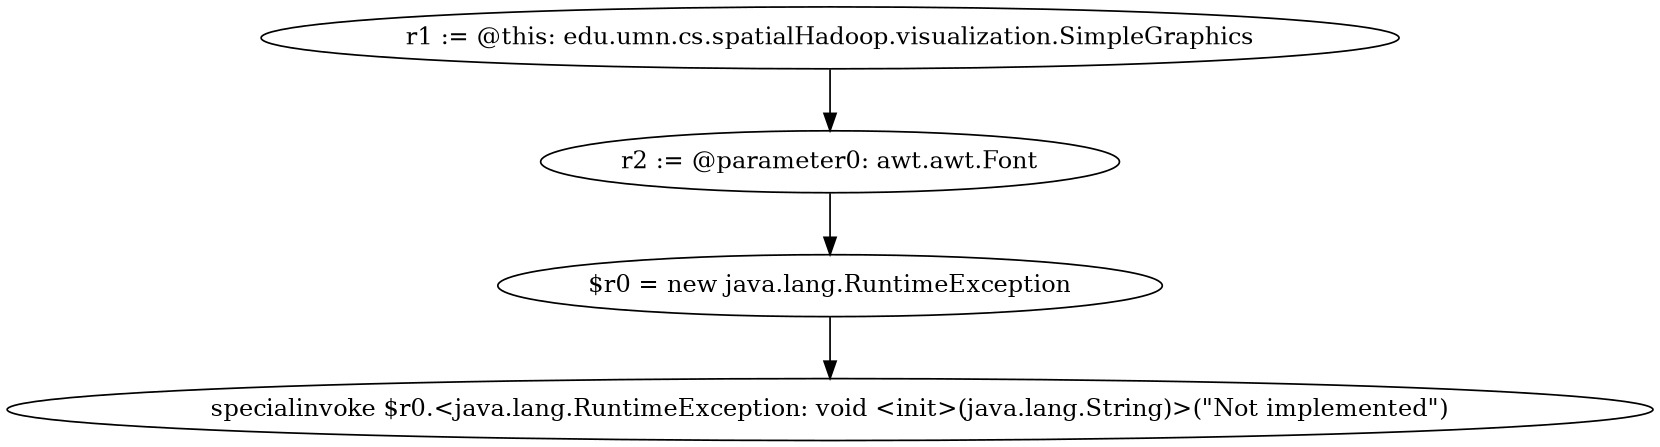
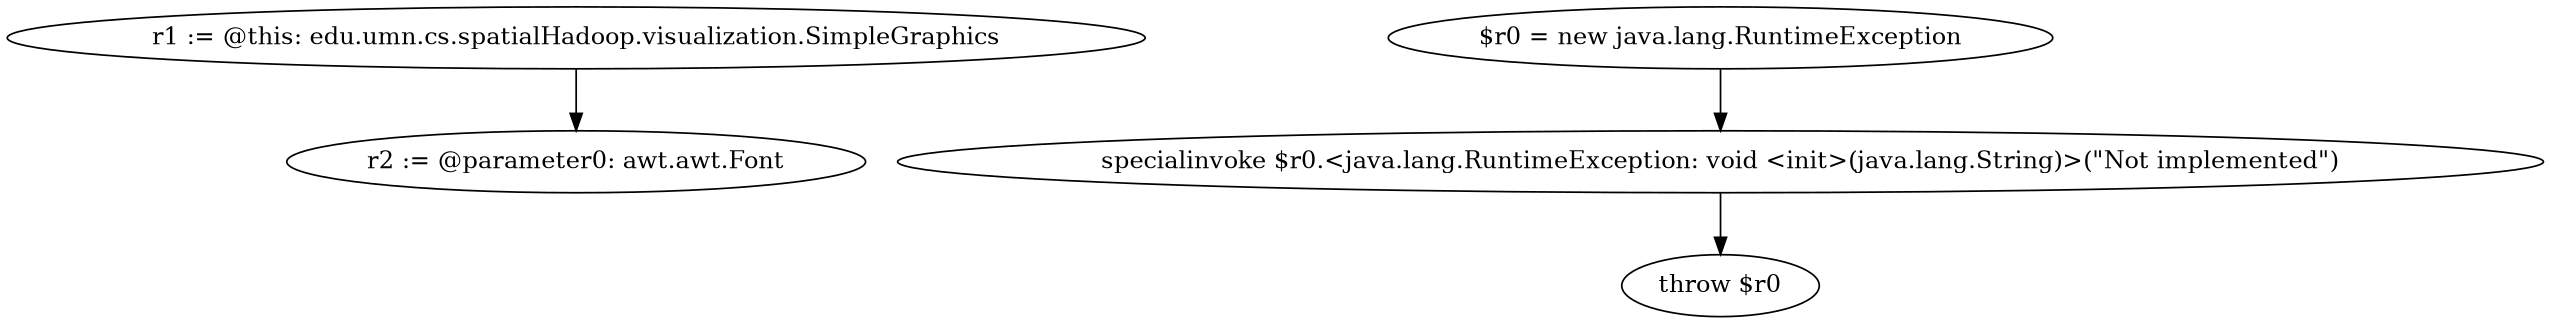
edge "r2 := @parameter0: awt.awt.Font" -> "$r0 = new java.lang.RuntimeException": removed
node "throw $r0": added
